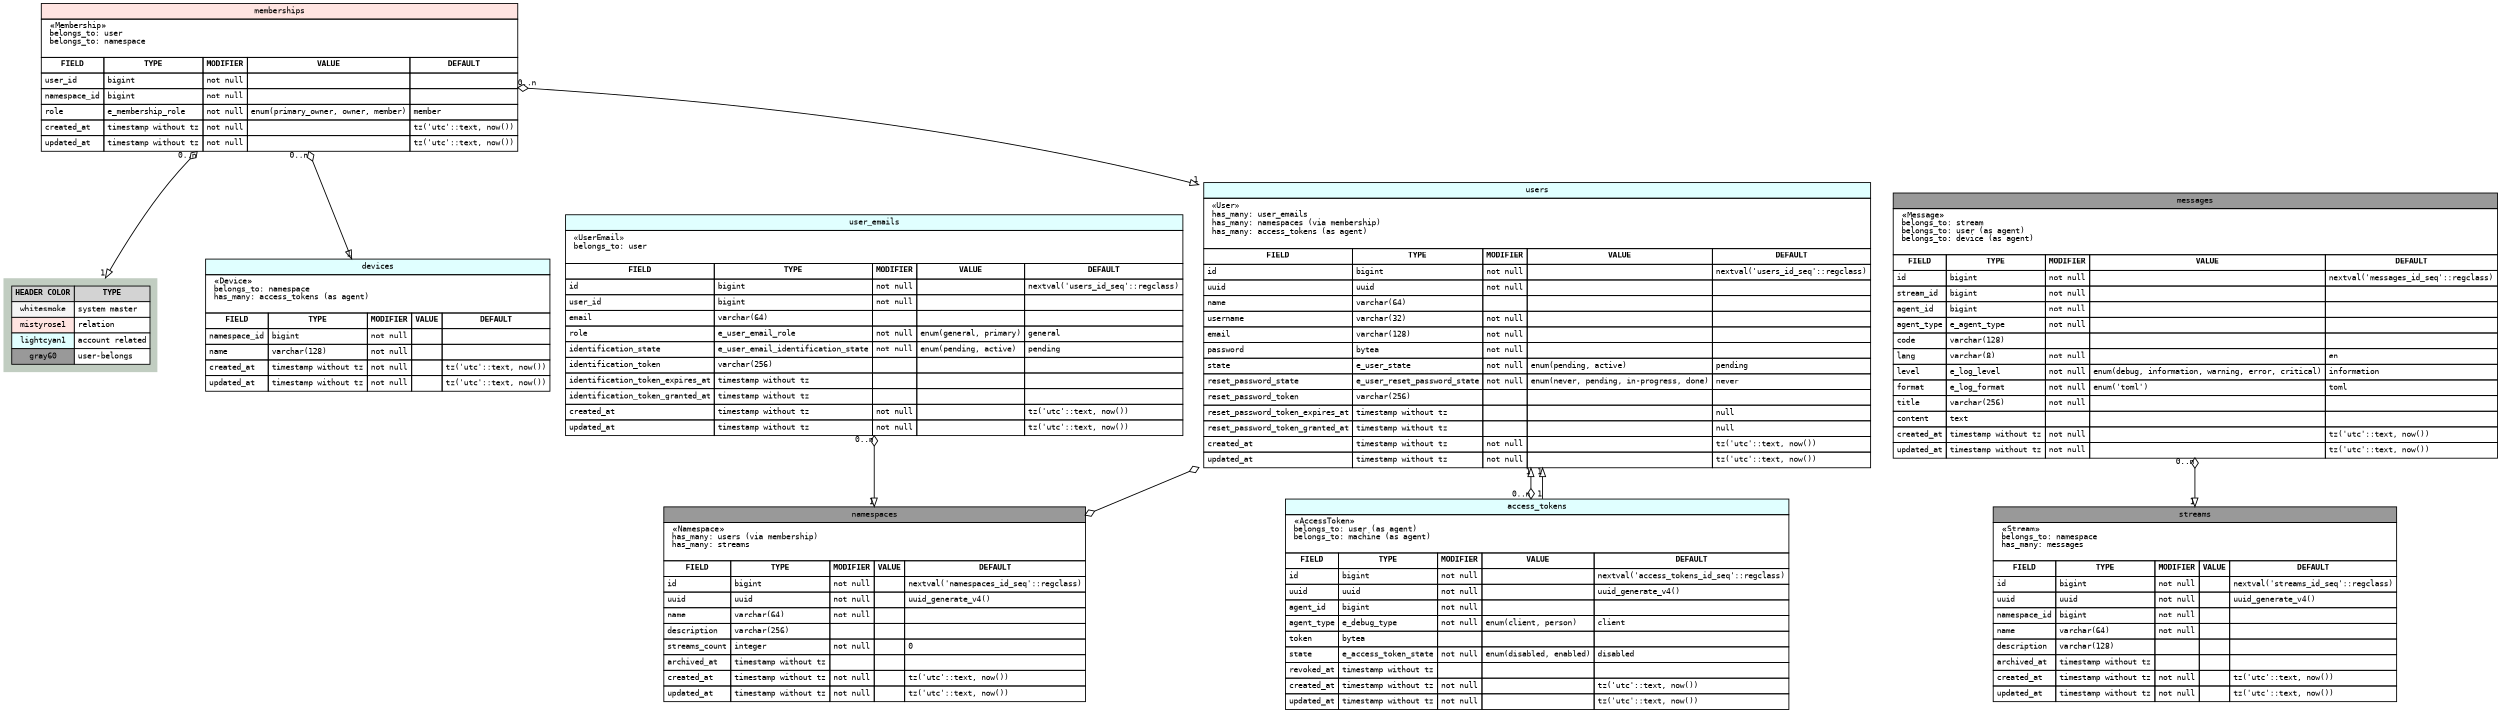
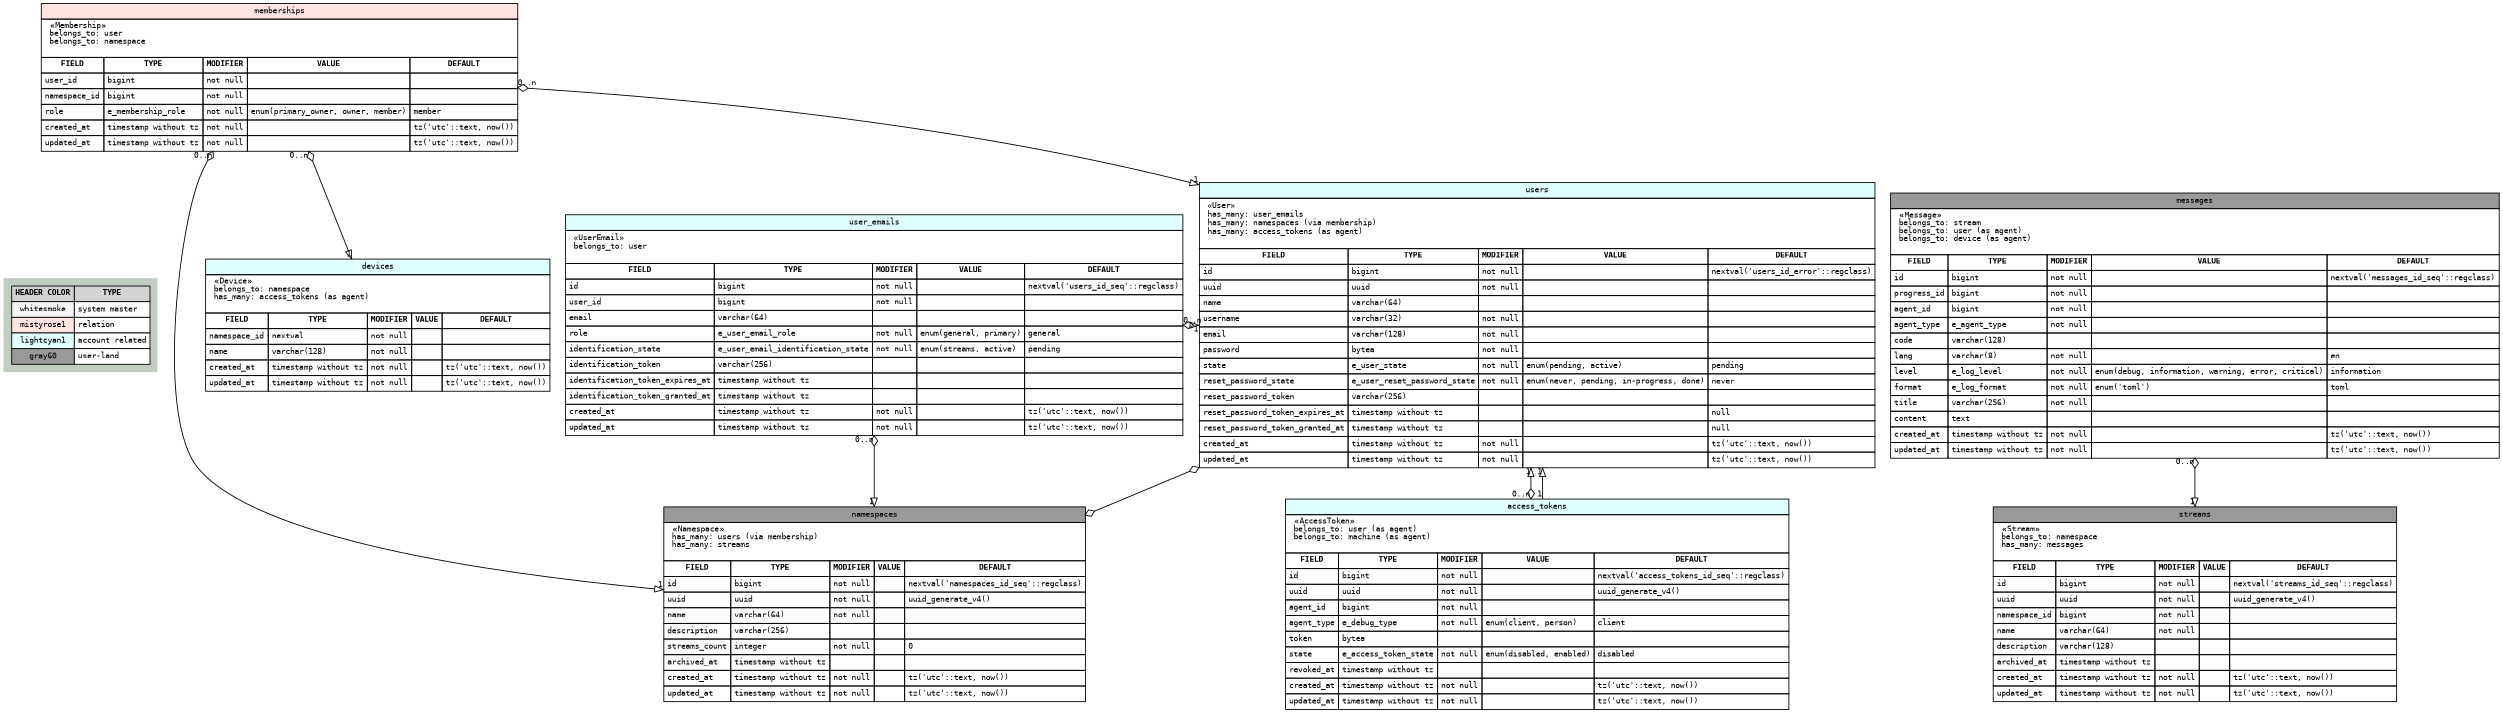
edge "memberships" -- "HEADER COLOR": now "memberships" -- "namespaces"
node "users": text "nextval('users_id_seq'::regclass)" -> "nextval('users_id_error'::regclass)"
node "messages": text "stream_id" -> "progress_id"
edge "user_emails" -- "users": added
node "devices": text "bigint" -> "nextval"
node "user_emails": text "enum(pending, active)" -> "enum(streams, active)"
node "HEADER COLOR": text "user-belongs" -> "user-land"
